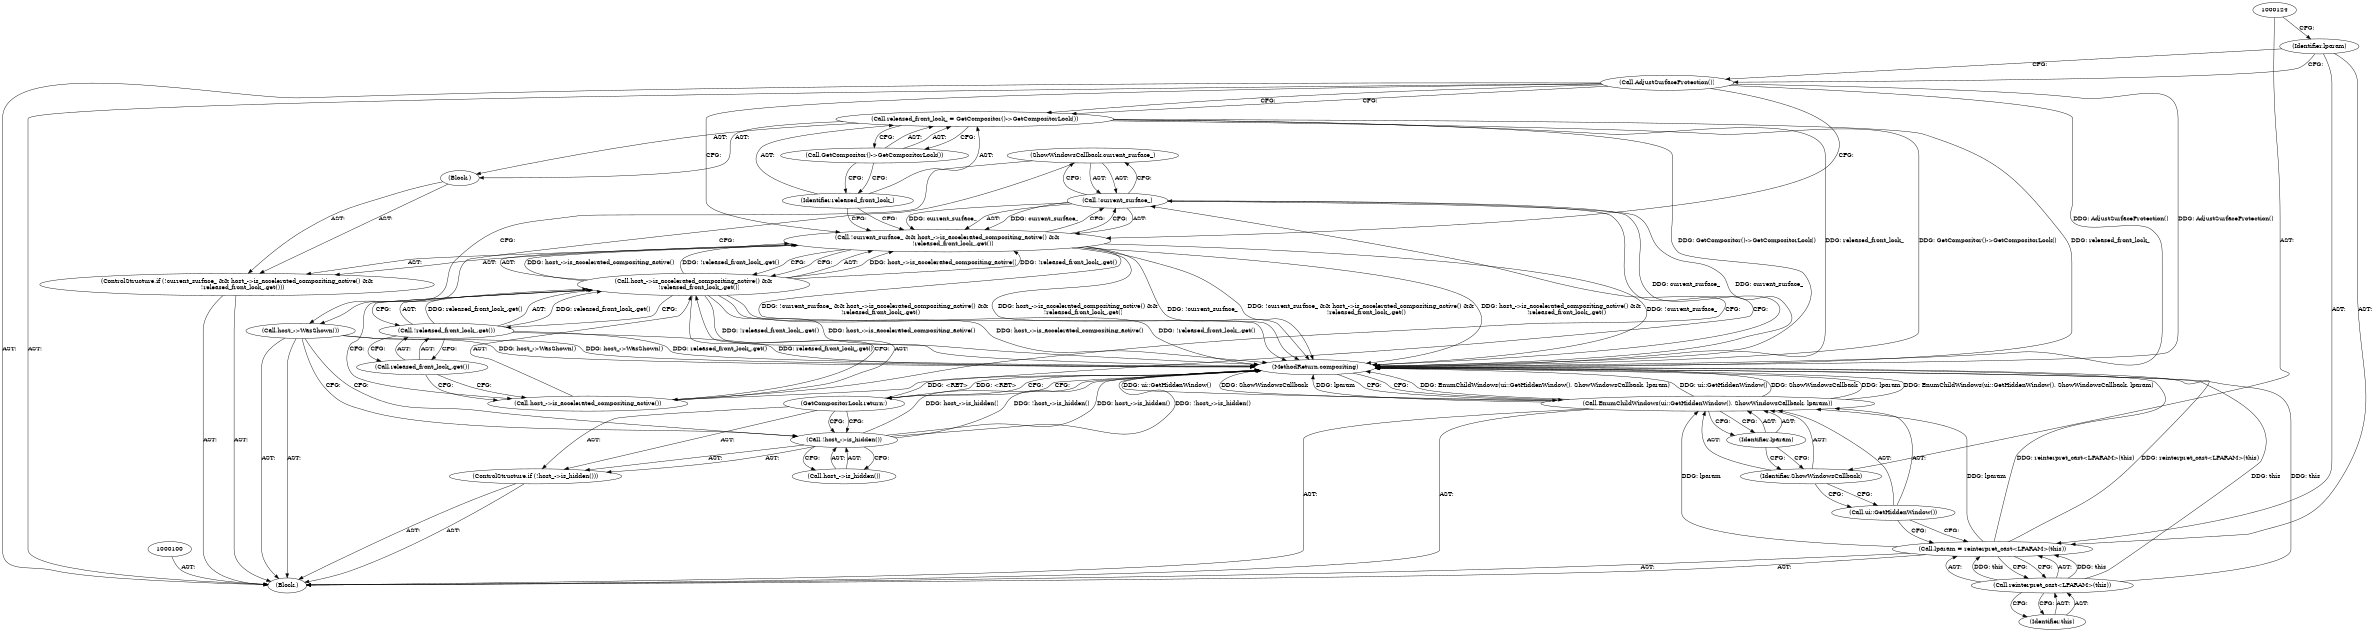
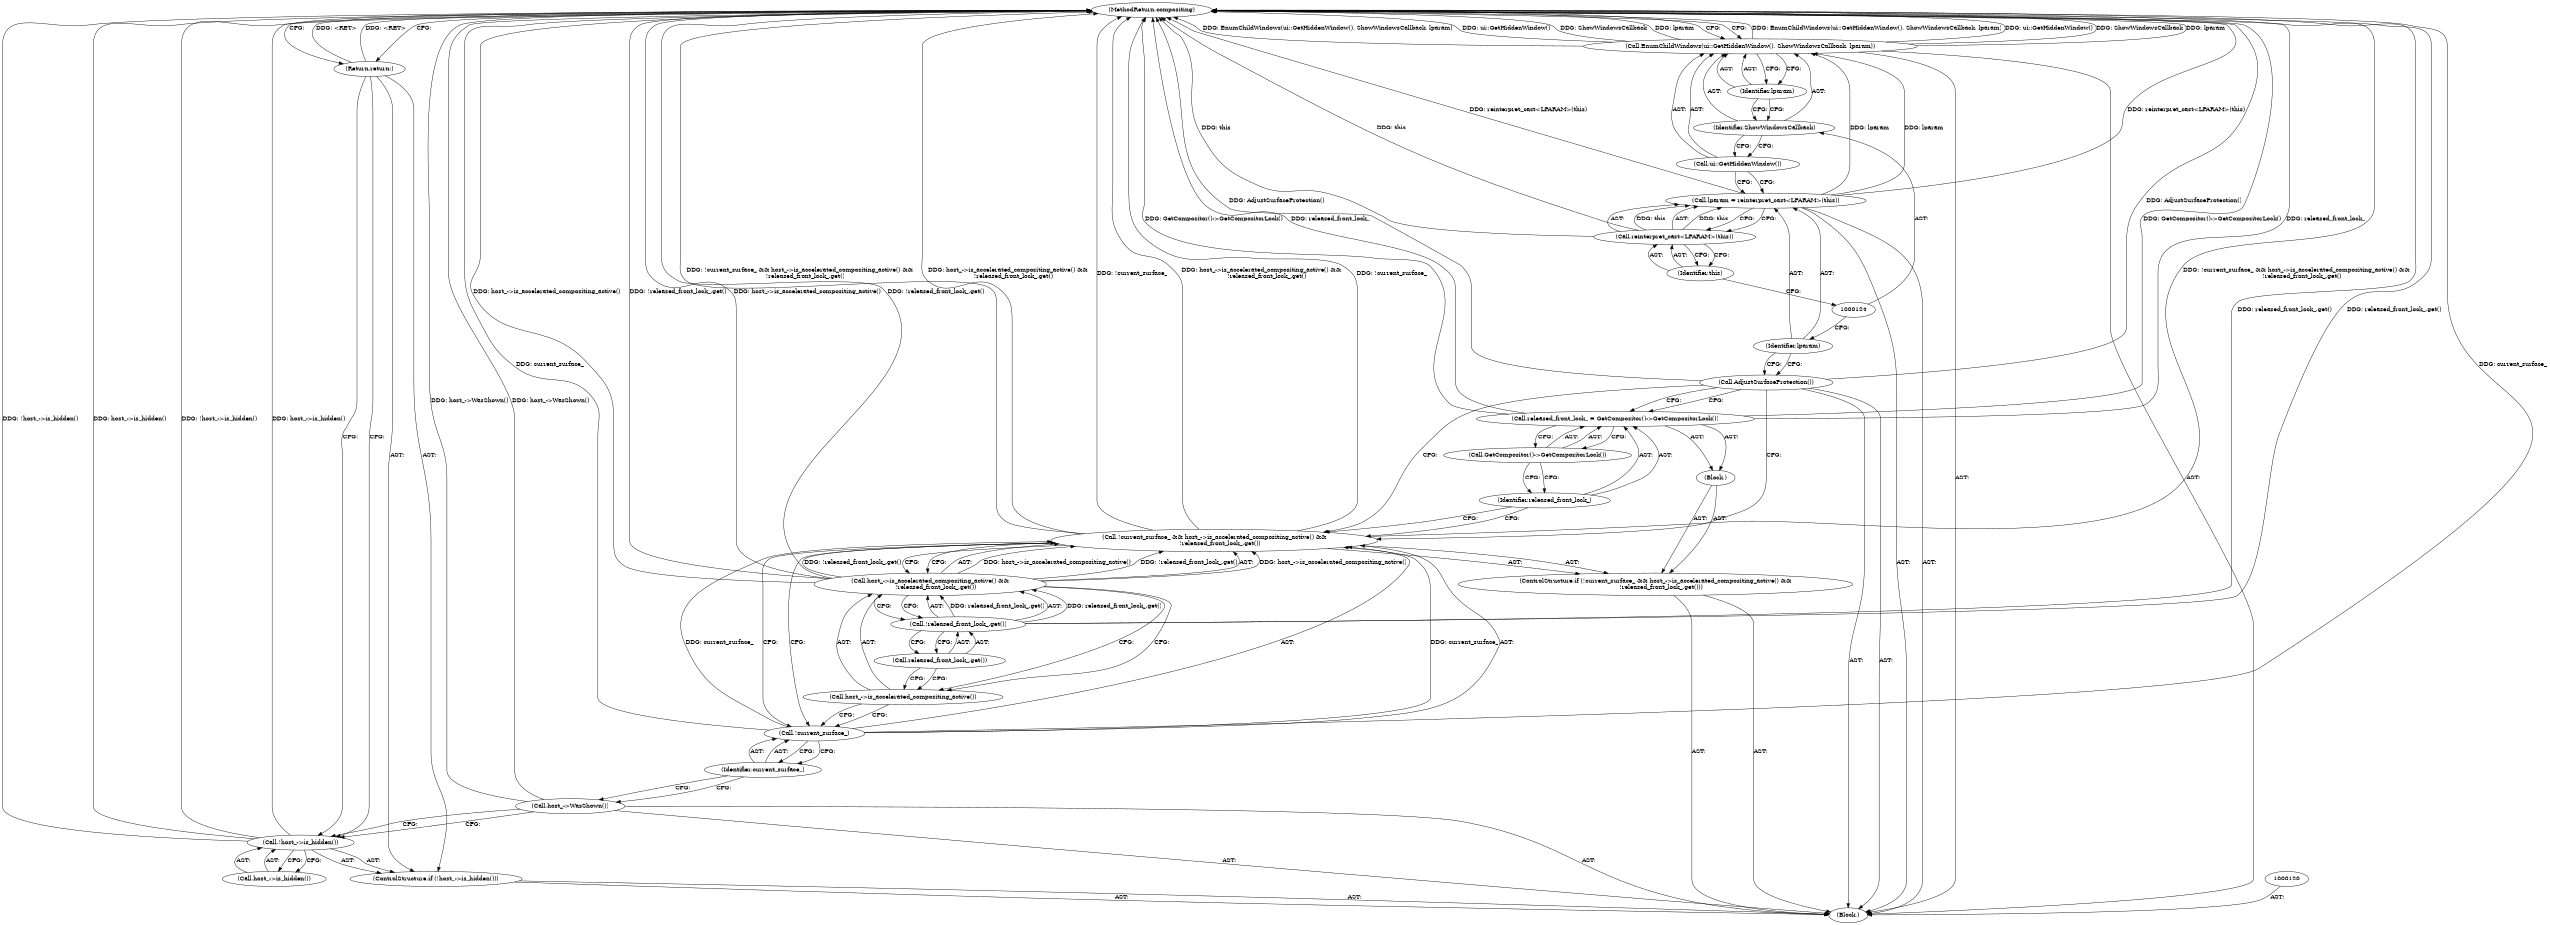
node "(ShowWindowsCallback,current_surface_)": label "(ShowWindowsCallback,current_surface_)" -> "(Identifier,current_surface_)"
edge "(Identifier,this)" -> "1000124": added, label "CFG:"
node "(GetCompositorLock,return;)": label "(GetCompositorLock,return;)" -> "(Return,return;)"
node "1000100": label "1000100" -> "1000120"
